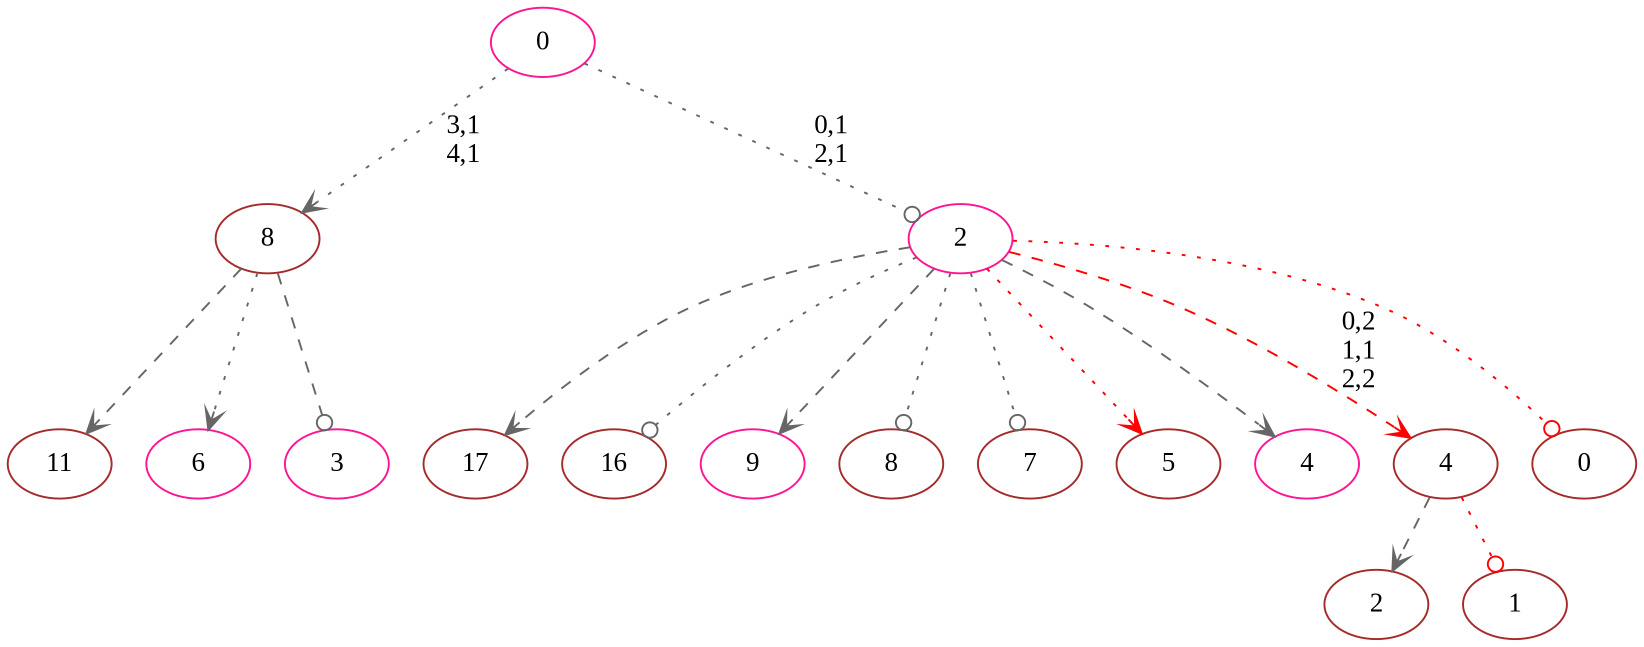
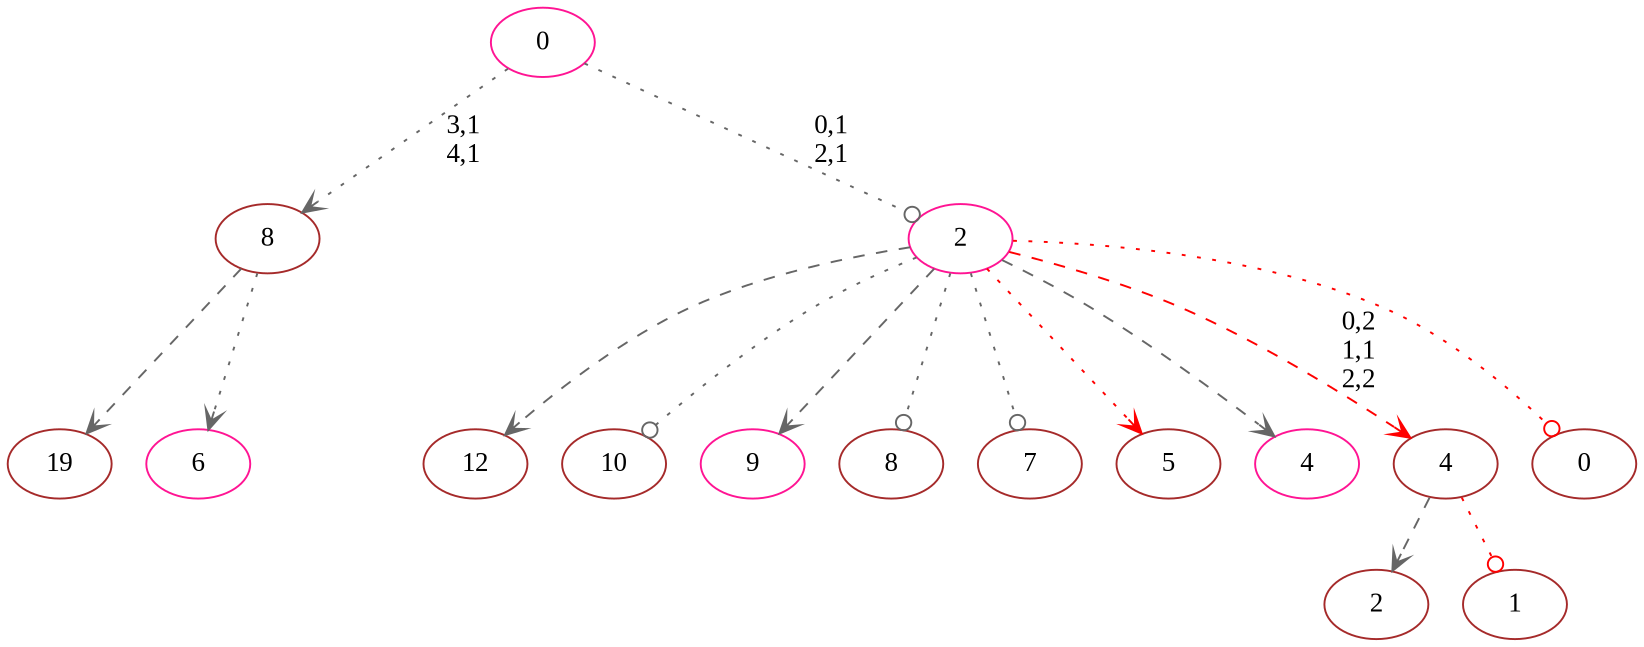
node "11": label "11" -> "19"
node "3": removed
node "17": label "17" -> "12"
node "16": label "16" -> "10"
